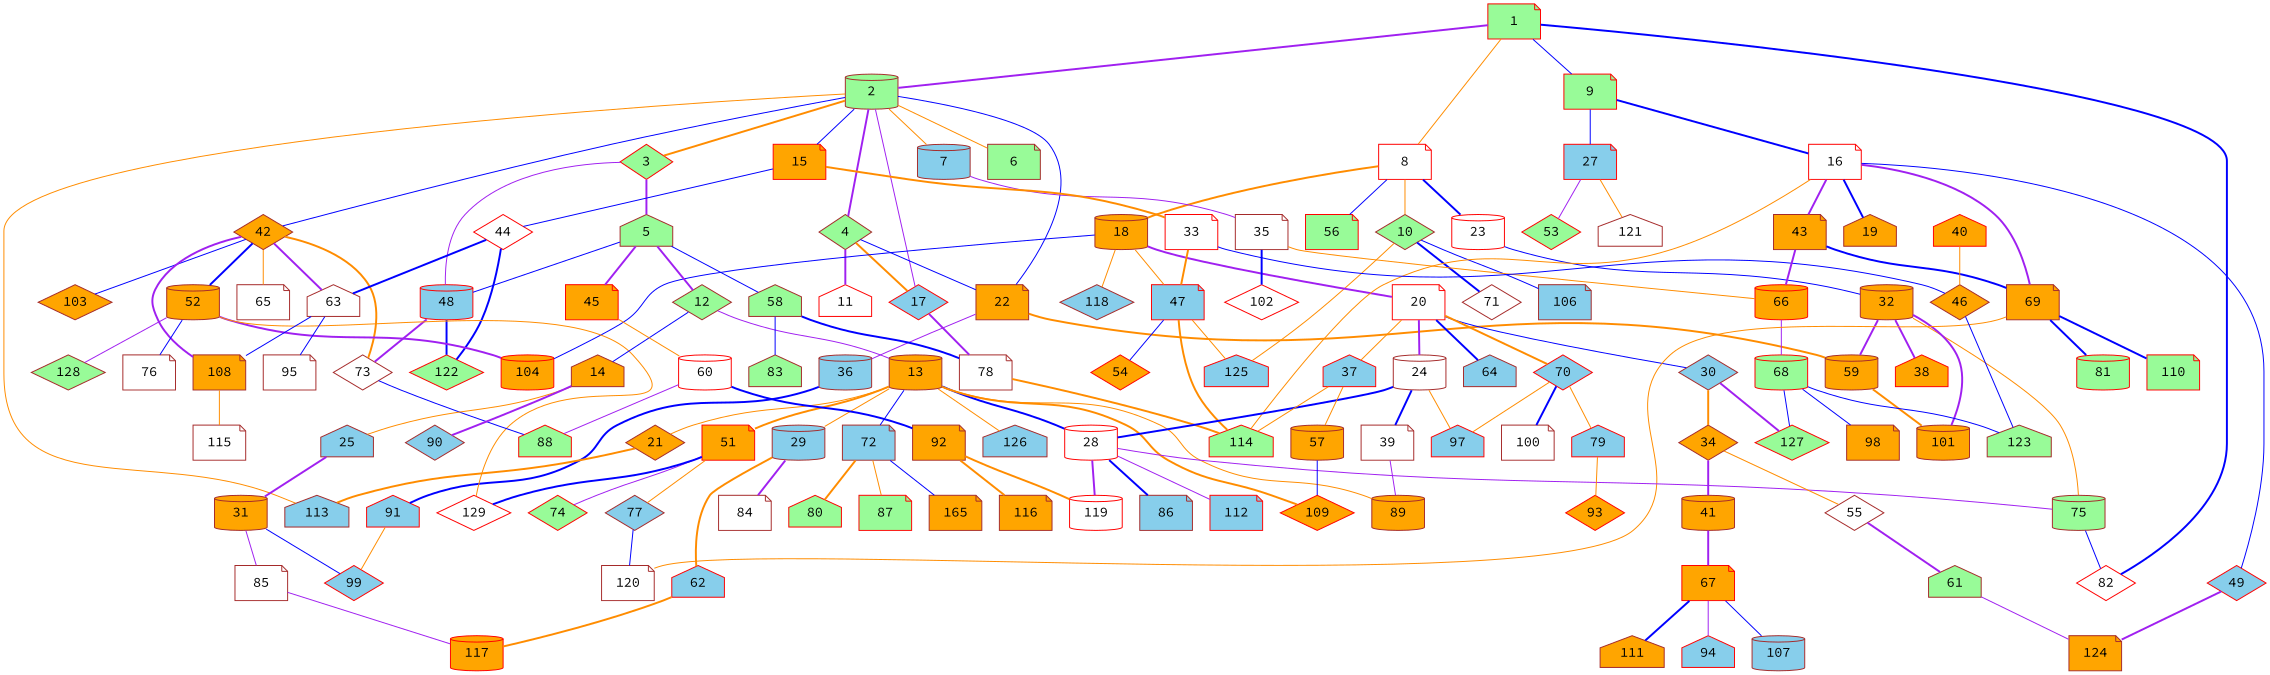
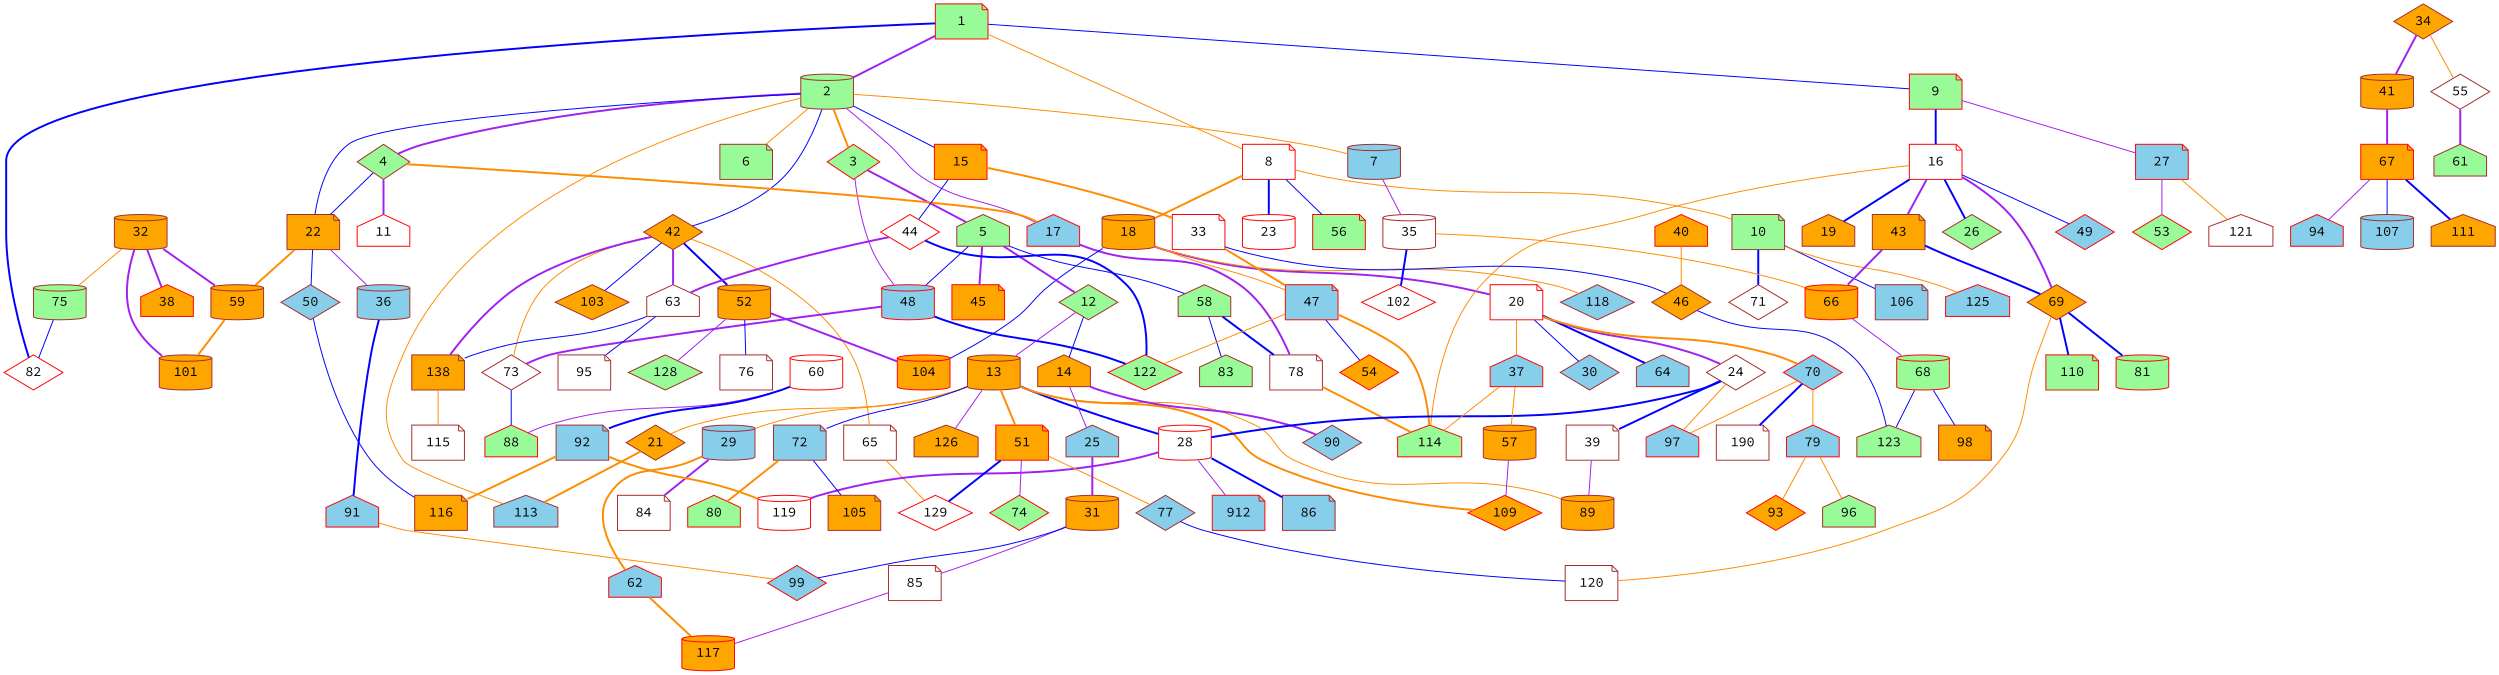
edge "9" -- "27": color blue -> purple
node "35": shape note -> cylinder
node "10": shape diamond -> note
node "26": added
edge "44" -- "63": color blue -> purple
edge "23" -- "32": removed
edge "42" -- "73": style bold -> solid
node "50": added
node "17": shape diamond -> house
node "69": shape note -> diamond
edge "52" -- "129": now "65" -- "129"
edge "45" -- "60": removed
edge "47" -- "125": now "47" -- "122"
node "108": label "108" -> "138"
node "24": shape cylinder -> diamond
edge "30" -- "34": removed
edge "14" -- "25": color darkorange -> purple
edge "13" -- "126": color darkorange -> purple
node "92": fillcolor orange -> skyblue
node "126": fillcolor skyblue -> orange
node "100": label "100" -> "190"
node "127": removed
edge "57" -- "109": color blue -> purple
edge "28" -- "75": removed
node "87": removed
node "165": label "165" -> "105"
node "112": label "112" -> "912"
node "96": added
node "124": removed
